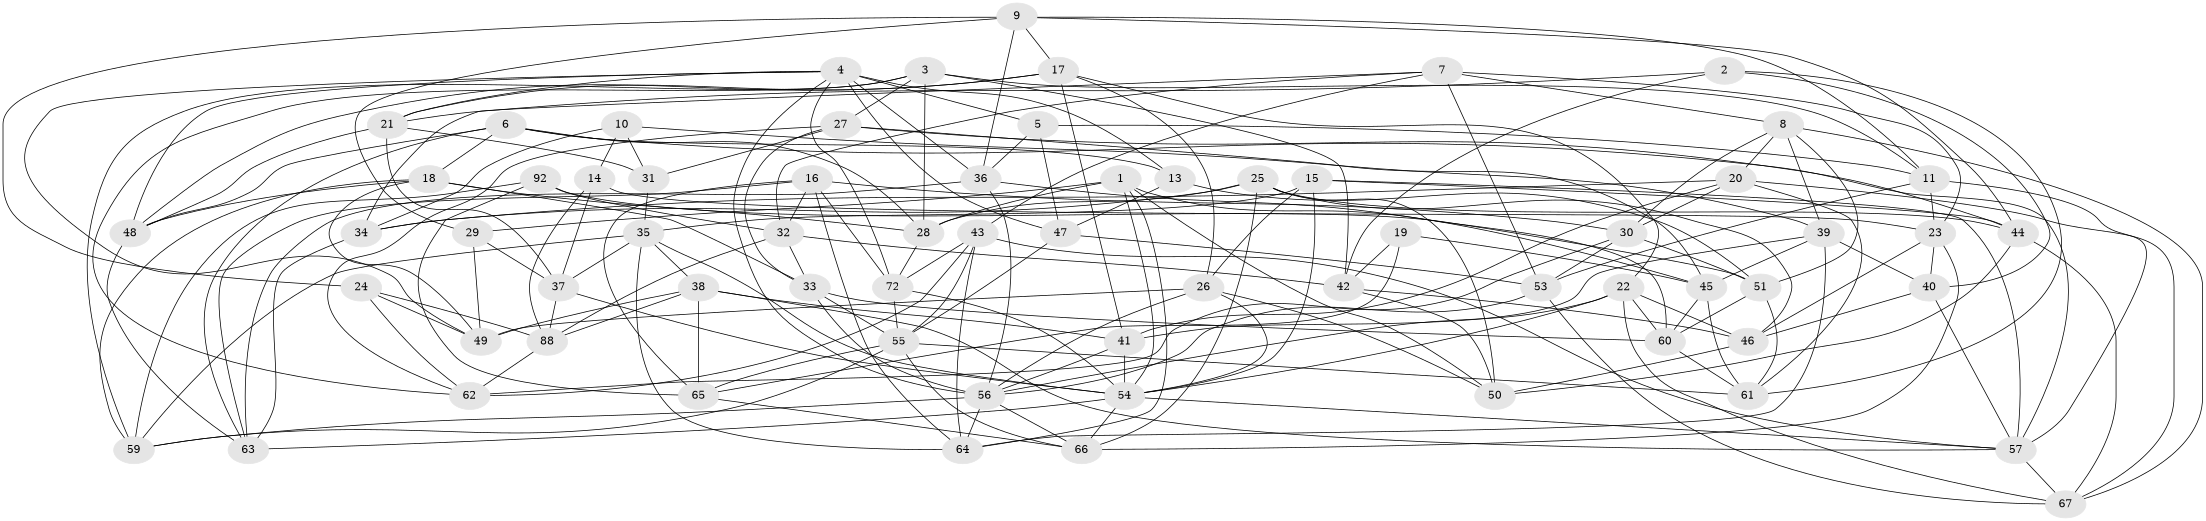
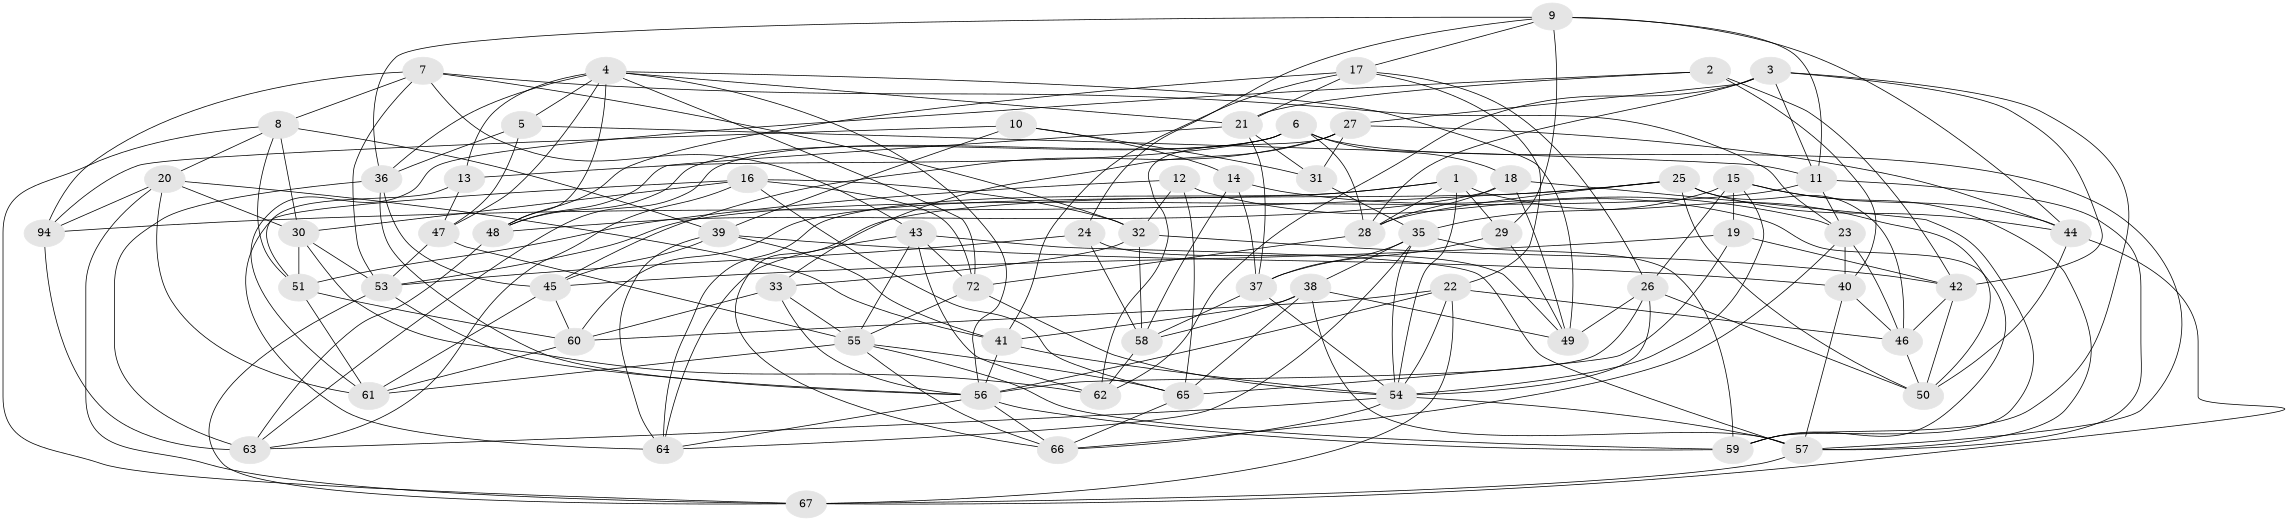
node "92": label "92" -> "12"
edge "15" -- "19": added
edge "18" -- "33": removed
node "34": label "34" -> "94"
node "88": label "88" -> "58"
edge "24" -- "62": now "24" -- "53"
